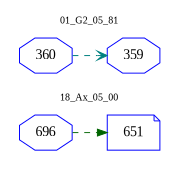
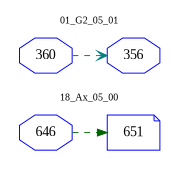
cluster "01_G2_05_81": label "01_G2_05_81" -> "01_G2_05_01"
node "359": label "359" -> "356"
node "696": label "696" -> "646"
